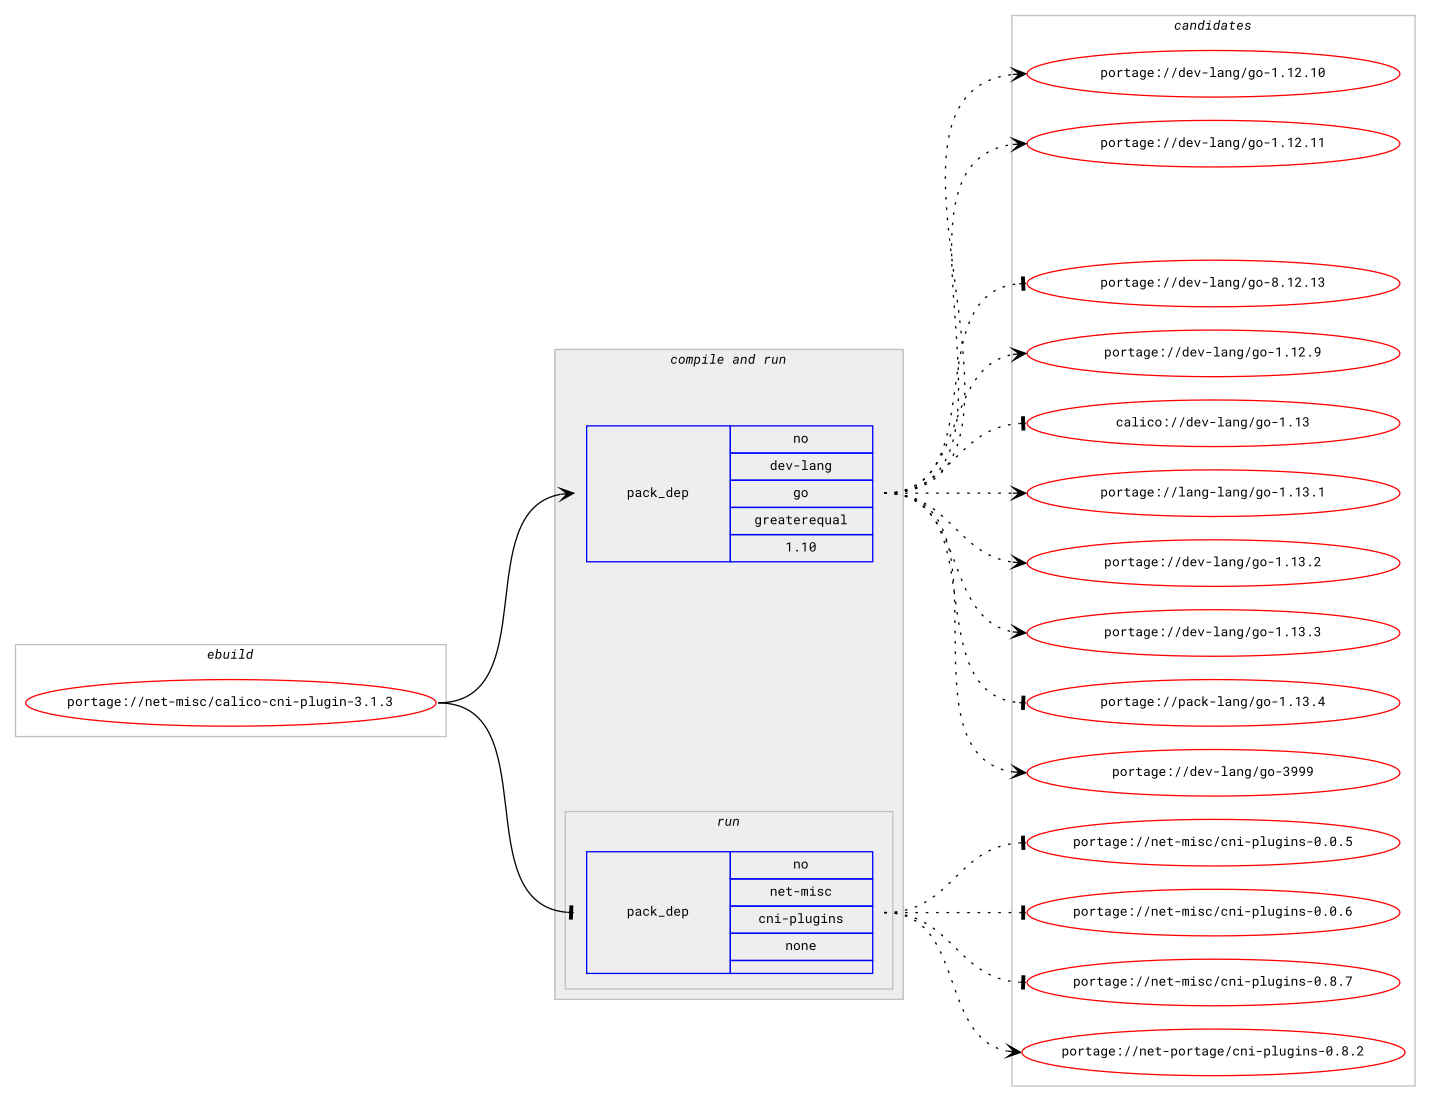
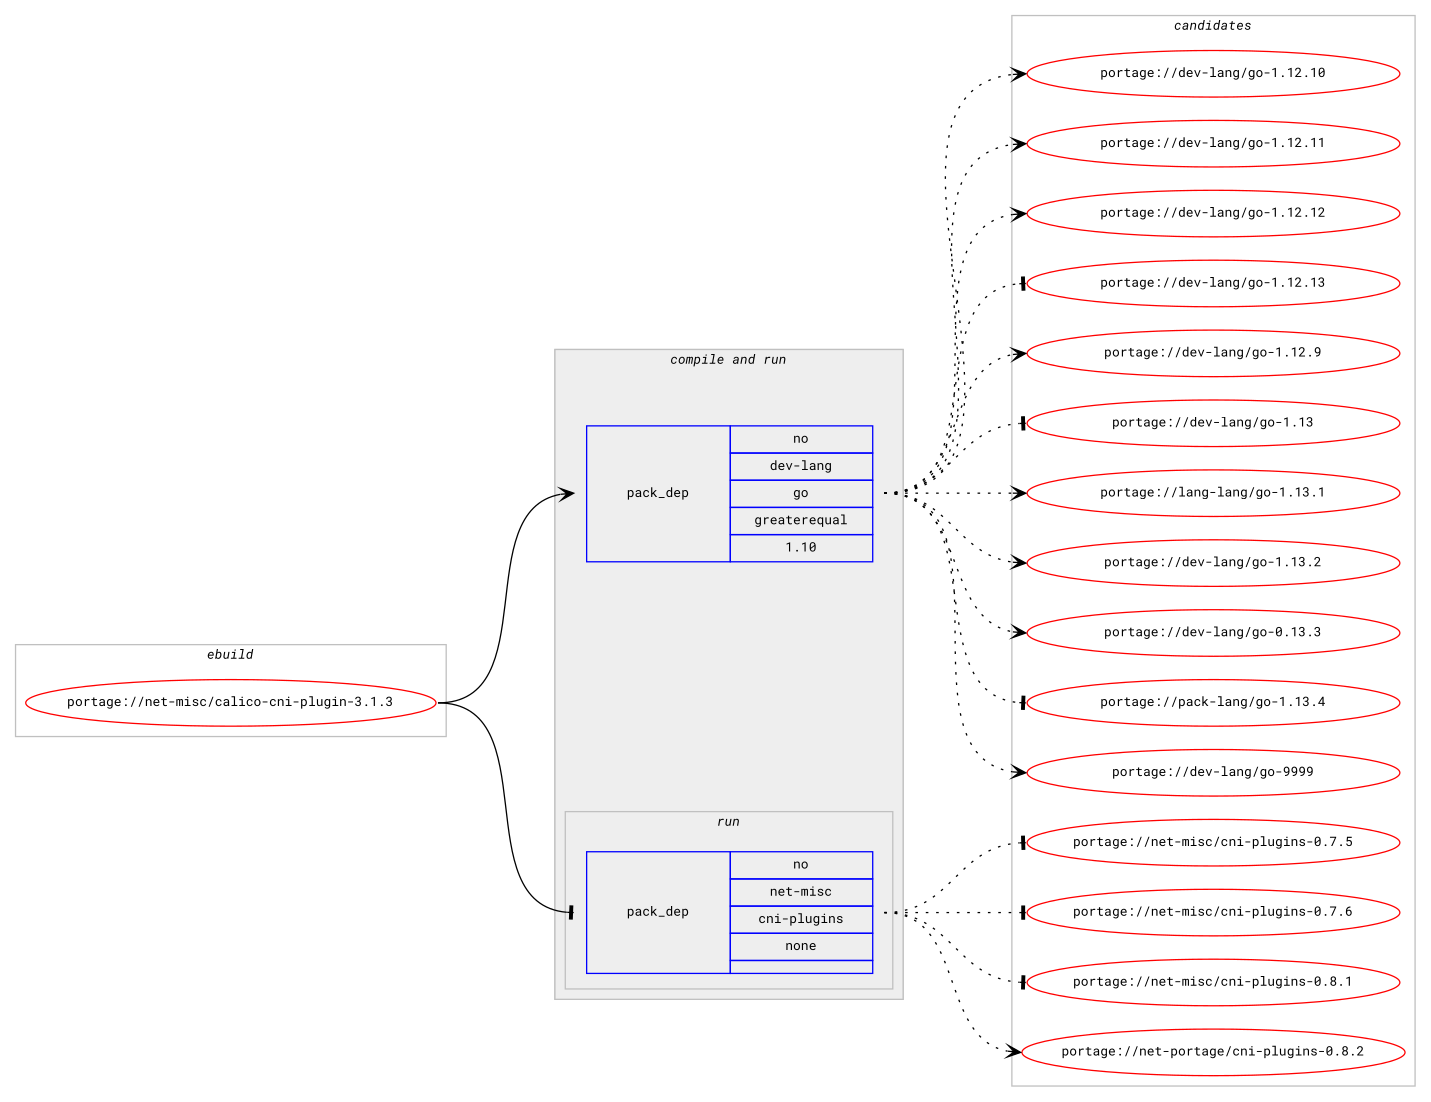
node "portage://dev-lang/go-1.12.12": added
node "portage://dev-lang/go-8.12.13": label "portage://dev-lang/go-8.12.13" -> "portage://dev-lang/go-1.12.13"
node "calico://dev-lang/go-1.13": label "calico://dev-lang/go-1.13" -> "portage://dev-lang/go-1.13"
node "portage://dev-lang/go-1.13.3": label "portage://dev-lang/go-1.13.3" -> "portage://dev-lang/go-0.13.3"
node "portage://dev-lang/go-3999": label "portage://dev-lang/go-3999" -> "portage://dev-lang/go-9999"
node "portage://net-misc/cni-plugins-0.0.5": label "portage://net-misc/cni-plugins-0.0.5" -> "portage://net-misc/cni-plugins-0.7.5"
node "portage://net-misc/cni-plugins-0.0.6": label "portage://net-misc/cni-plugins-0.0.6" -> "portage://net-misc/cni-plugins-0.7.6"
node "portage://net-misc/cni-plugins-0.8.7": label "portage://net-misc/cni-plugins-0.8.7" -> "portage://net-misc/cni-plugins-0.8.1"
